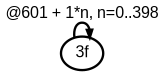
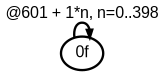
node "3f": label "3f" -> "0f"
